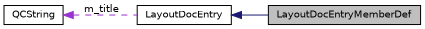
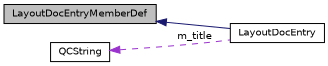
edge "LayoutDocEntryMemberDef" -> "LayoutDocEntry": reversed
